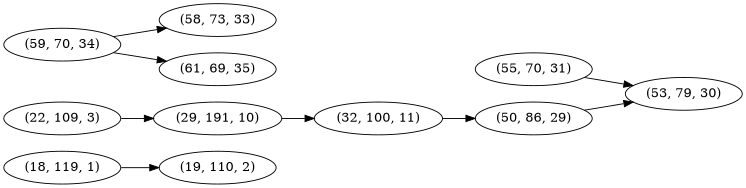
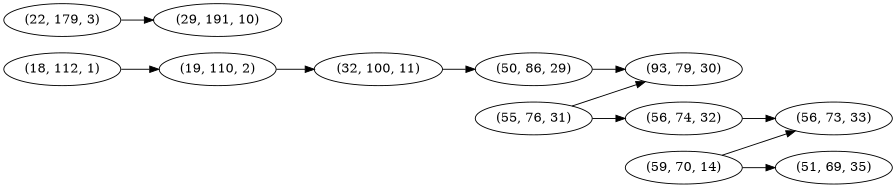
node "(58, 73, 33)": label "(58, 73, 33)" -> "(56, 73, 33)"
node "(59, 70, 34)": label "(59, 70, 34)" -> "(59, 70, 14)"
node "(61, 69, 35)": label "(61, 69, 35)" -> "(51, 69, 35)"
node "(55, 70, 31)": label "(55, 70, 31)" -> "(55, 76, 31)"
node "(53, 79, 30)": label "(53, 79, 30)" -> "(93, 79, 30)"
node "(22, 109, 3)": label "(22, 109, 3)" -> "(22, 179, 3)"
edge "(29, 191, 10)" -> "(32, 100, 11)": now "(19, 110, 2)" -> "(32, 100, 11)"
node "(56, 74, 32)": added
node "(18, 119, 1)": label "(18, 119, 1)" -> "(18, 112, 1)"
